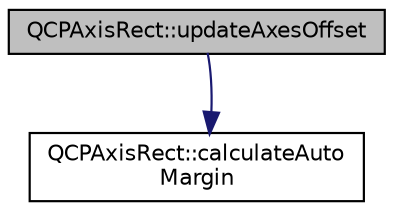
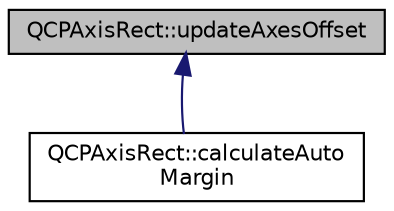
edge "QCPAxisRect::updateAxesOffset" -> "QCPAxisRect::calculateAuto Margin": reversed
